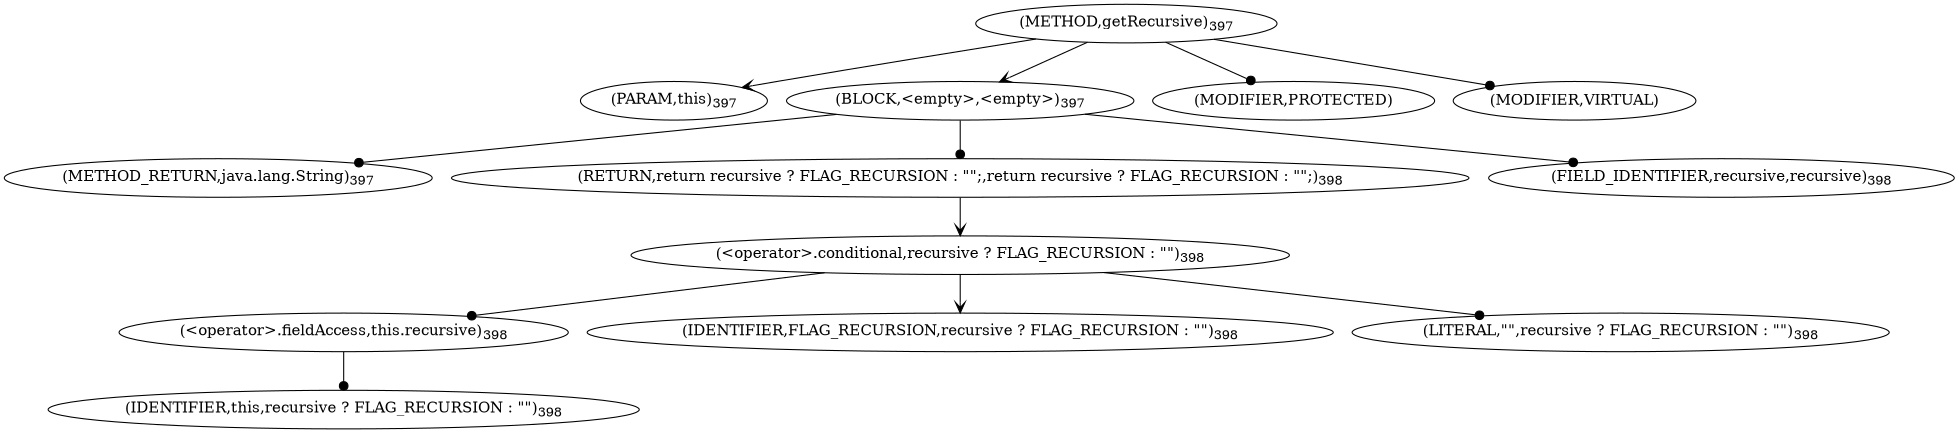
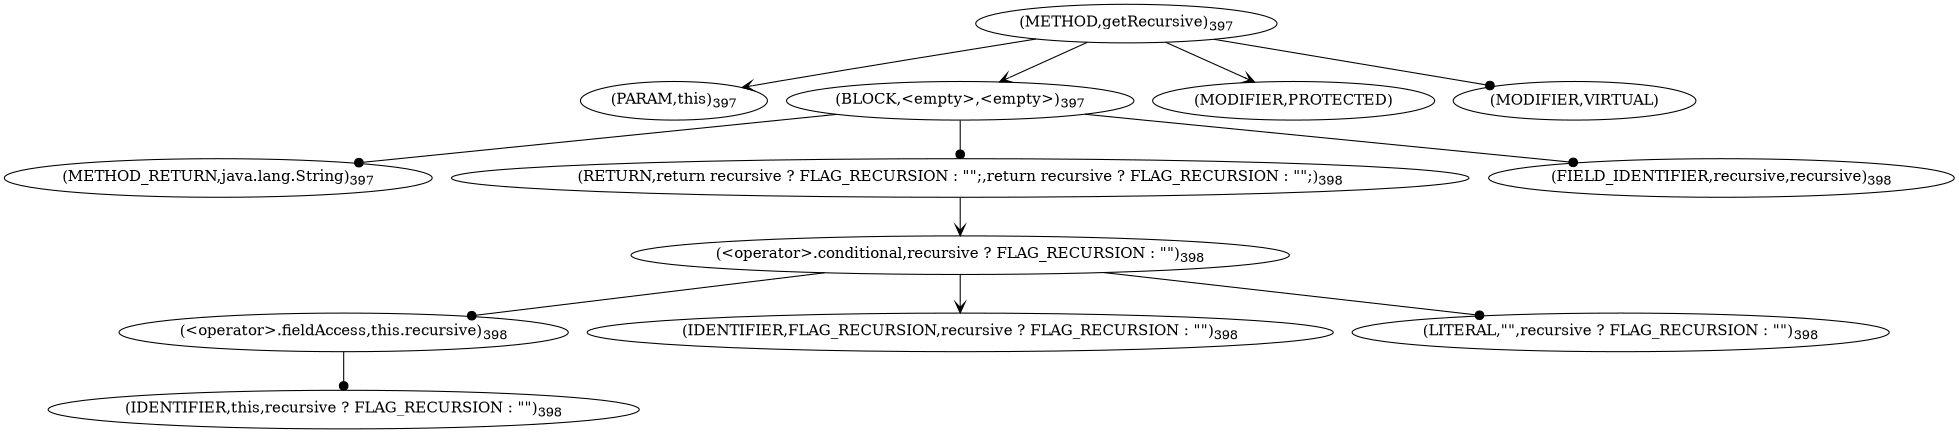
edge "(METHOD,getRecursive)" -> "(MODIFIER,PROTECTED)": arrowhead dot -> vee
